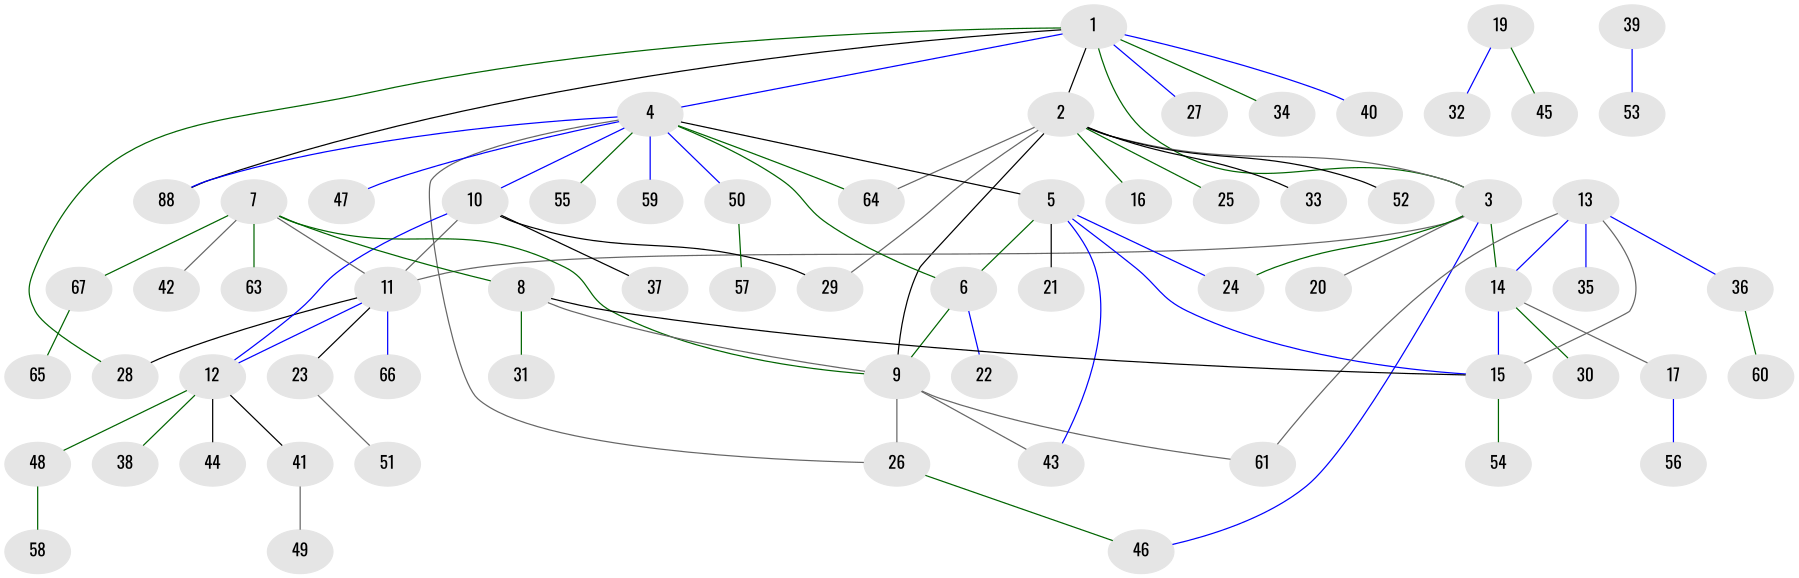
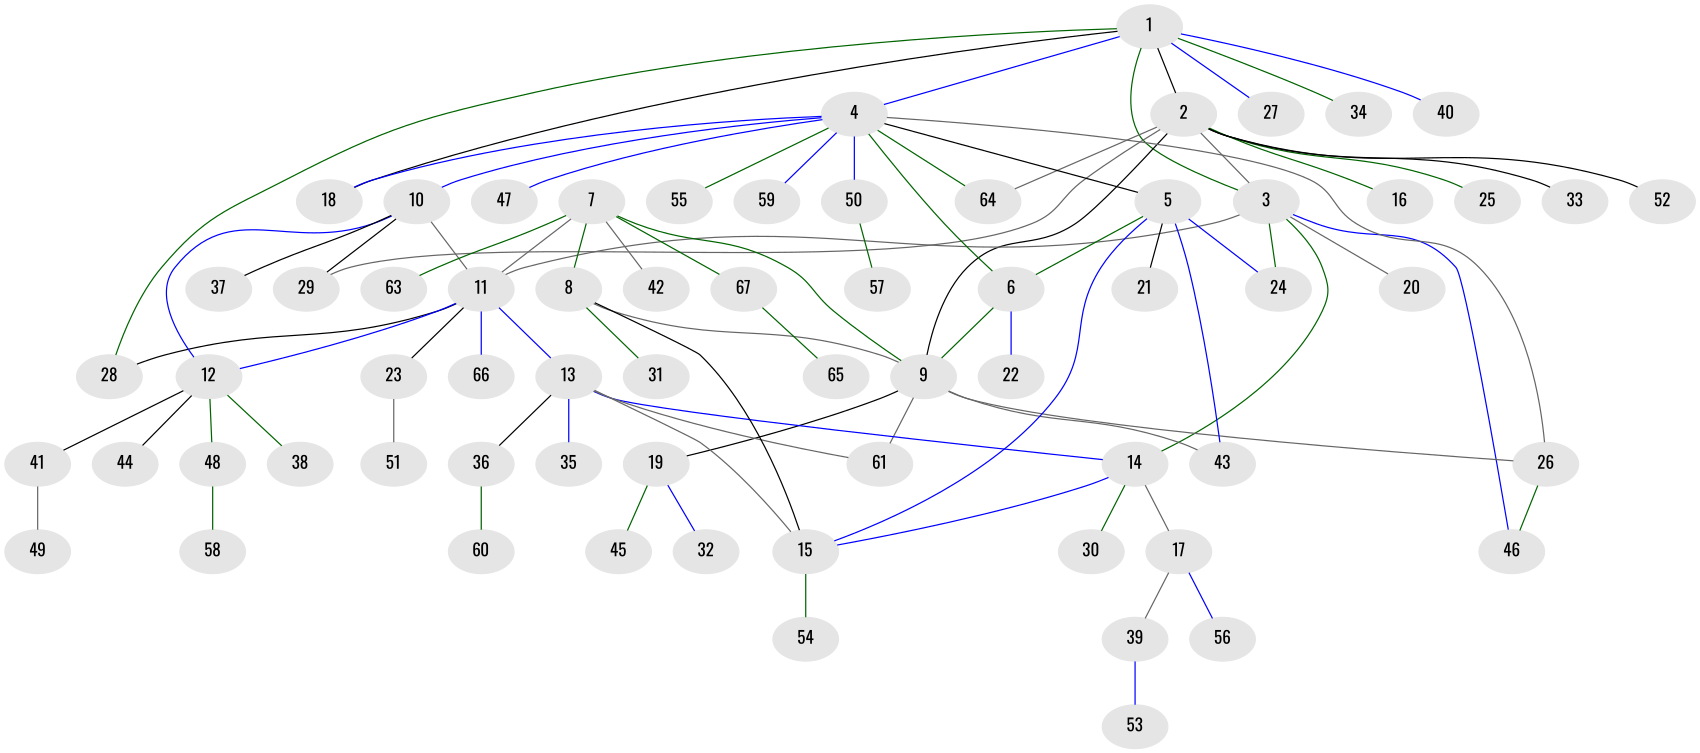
node "88": label "88" -> "18"
edge "13" -- "36": color blue -> black
edge "11" -- "13": added
edge "9" -- "19": added
edge "17" -- "39": added
